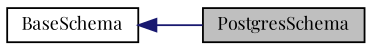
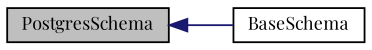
edge "PostgresSchema" -> "BaseSchema": reversed
